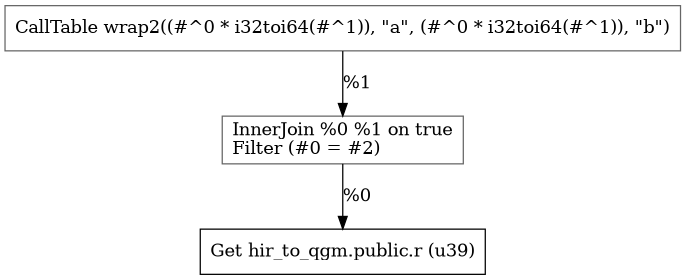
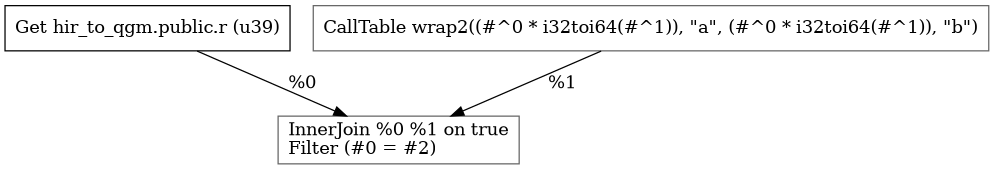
edge "InnerJoin %0 %1 on true Filter (#0 = #2)" -> "Get hir_to_qgm.public.r (u39)": reversed
